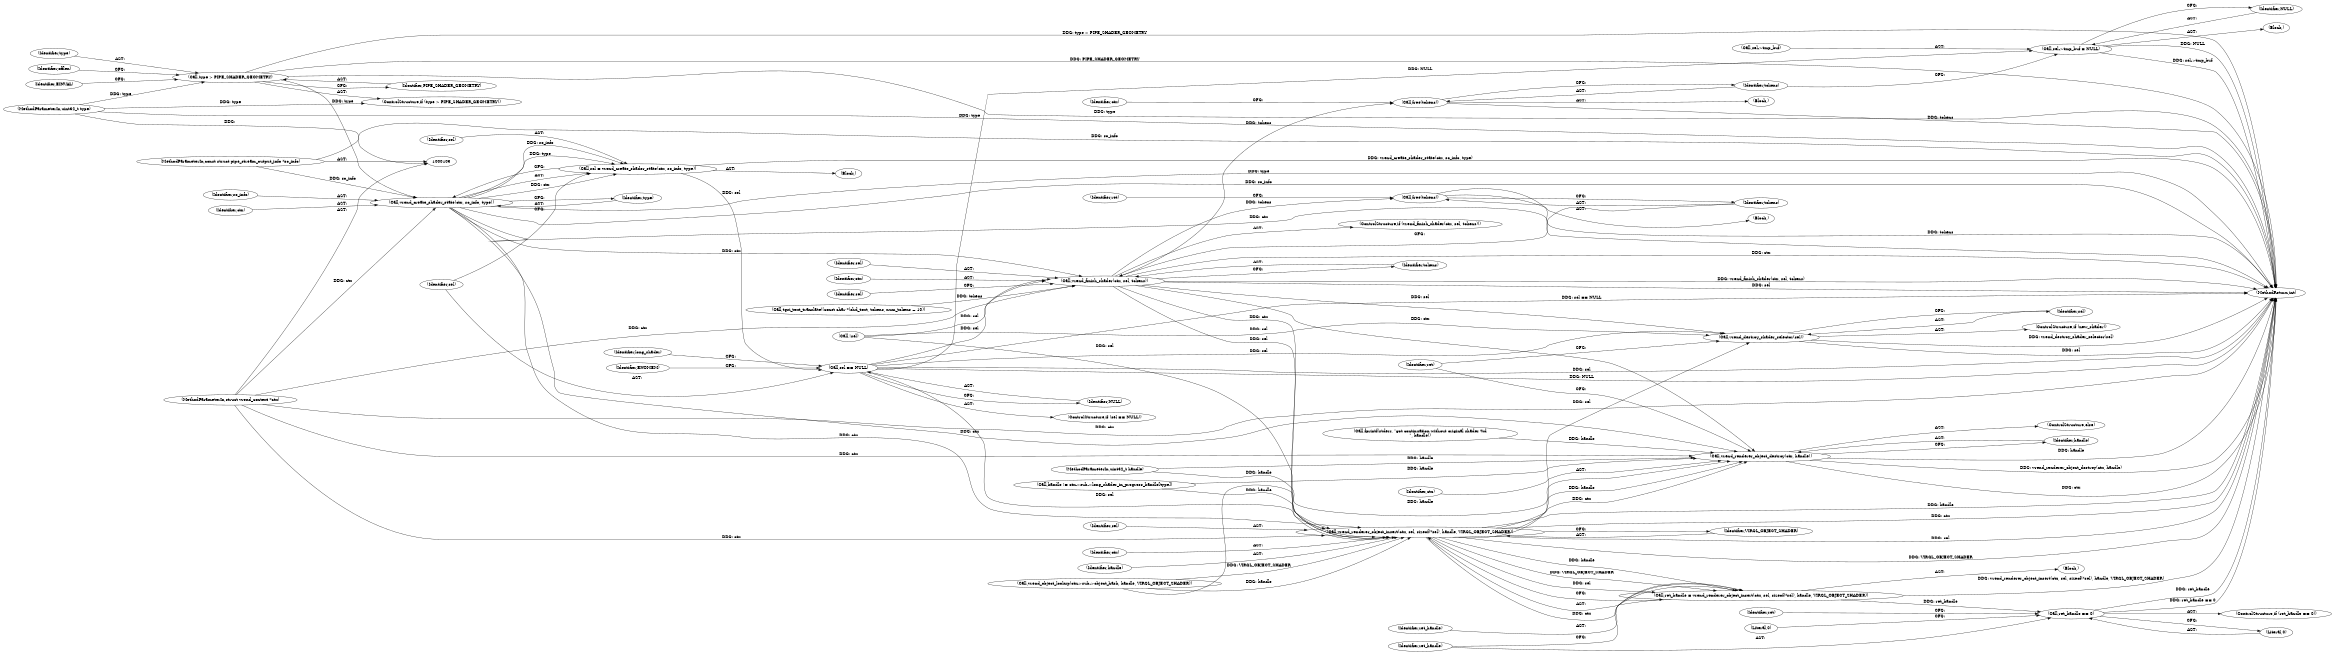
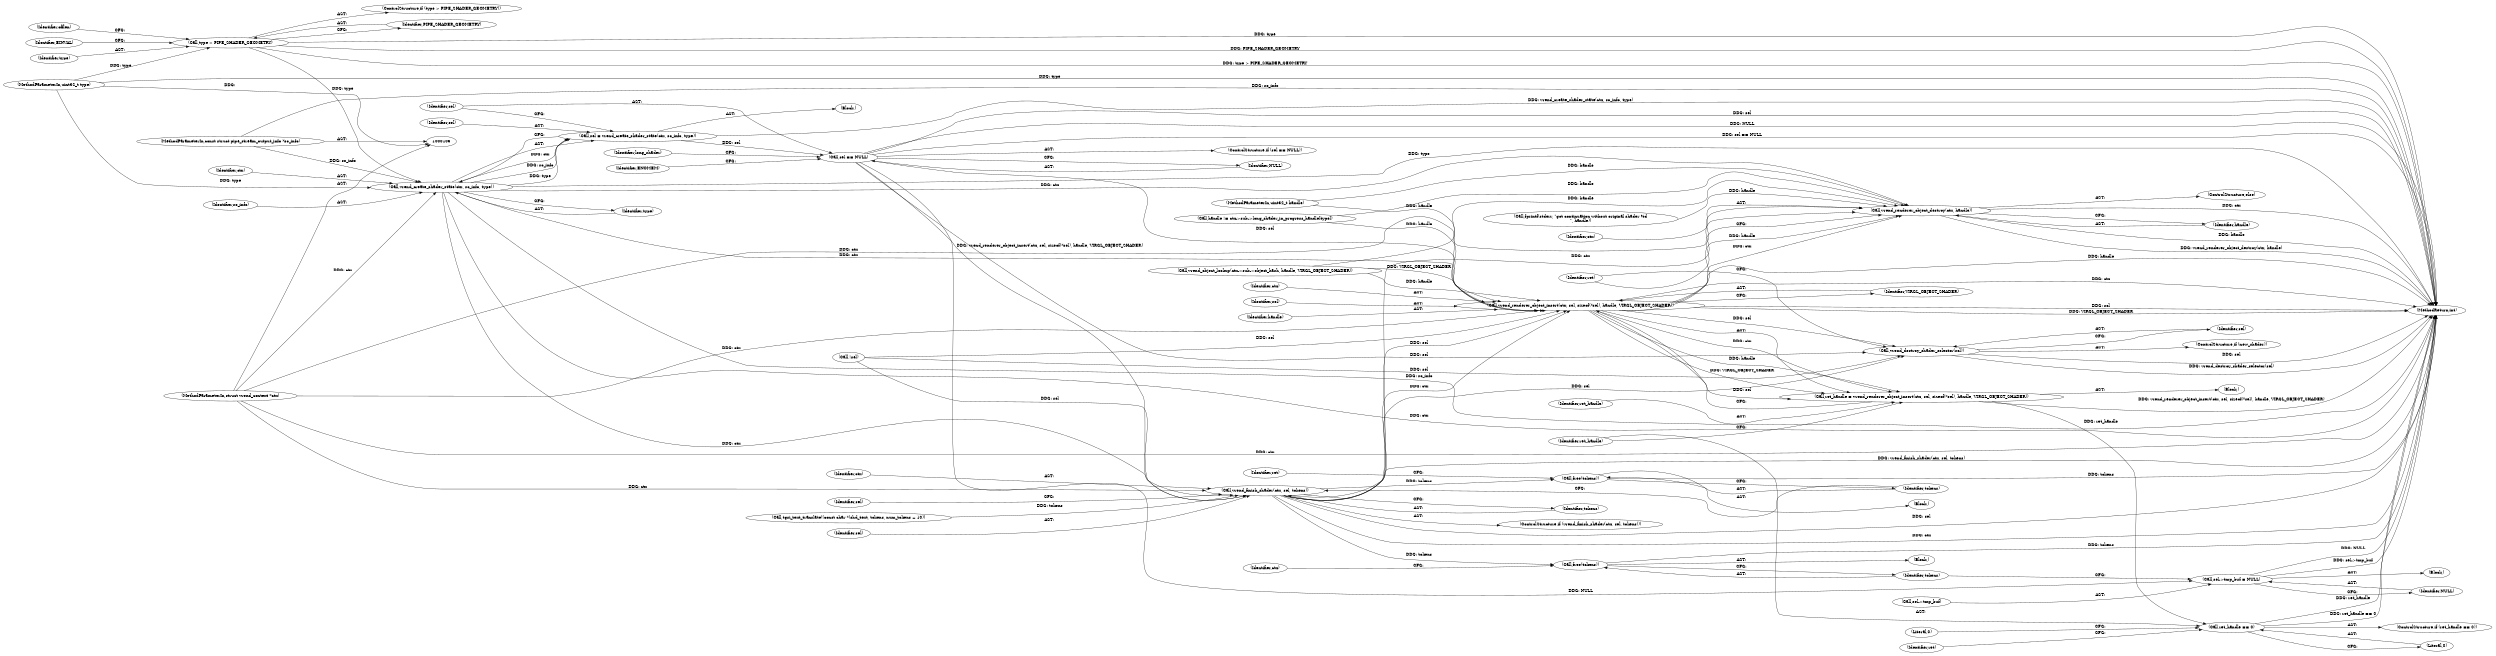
edge "(MethodParameterIn,uint32_t type)" -> "(ControlStructure,if (type > PIPE_SHADER_GEOMETRY))": now "(MethodParameterIn,uint32_t type)" -> "(Call,vrend_create_shader_state(ctx, so_info, type))"
edge "(Call,sel == NULL)" -> "(Call,vrend_finish_shader(ctx, sel, tokens))": label "DDG: sel" -> "DDG: vrend_renderer_object_insert(ctx, sel, sizeof(*sel), handle, VIRGL_OBJECT_SHADER)"
